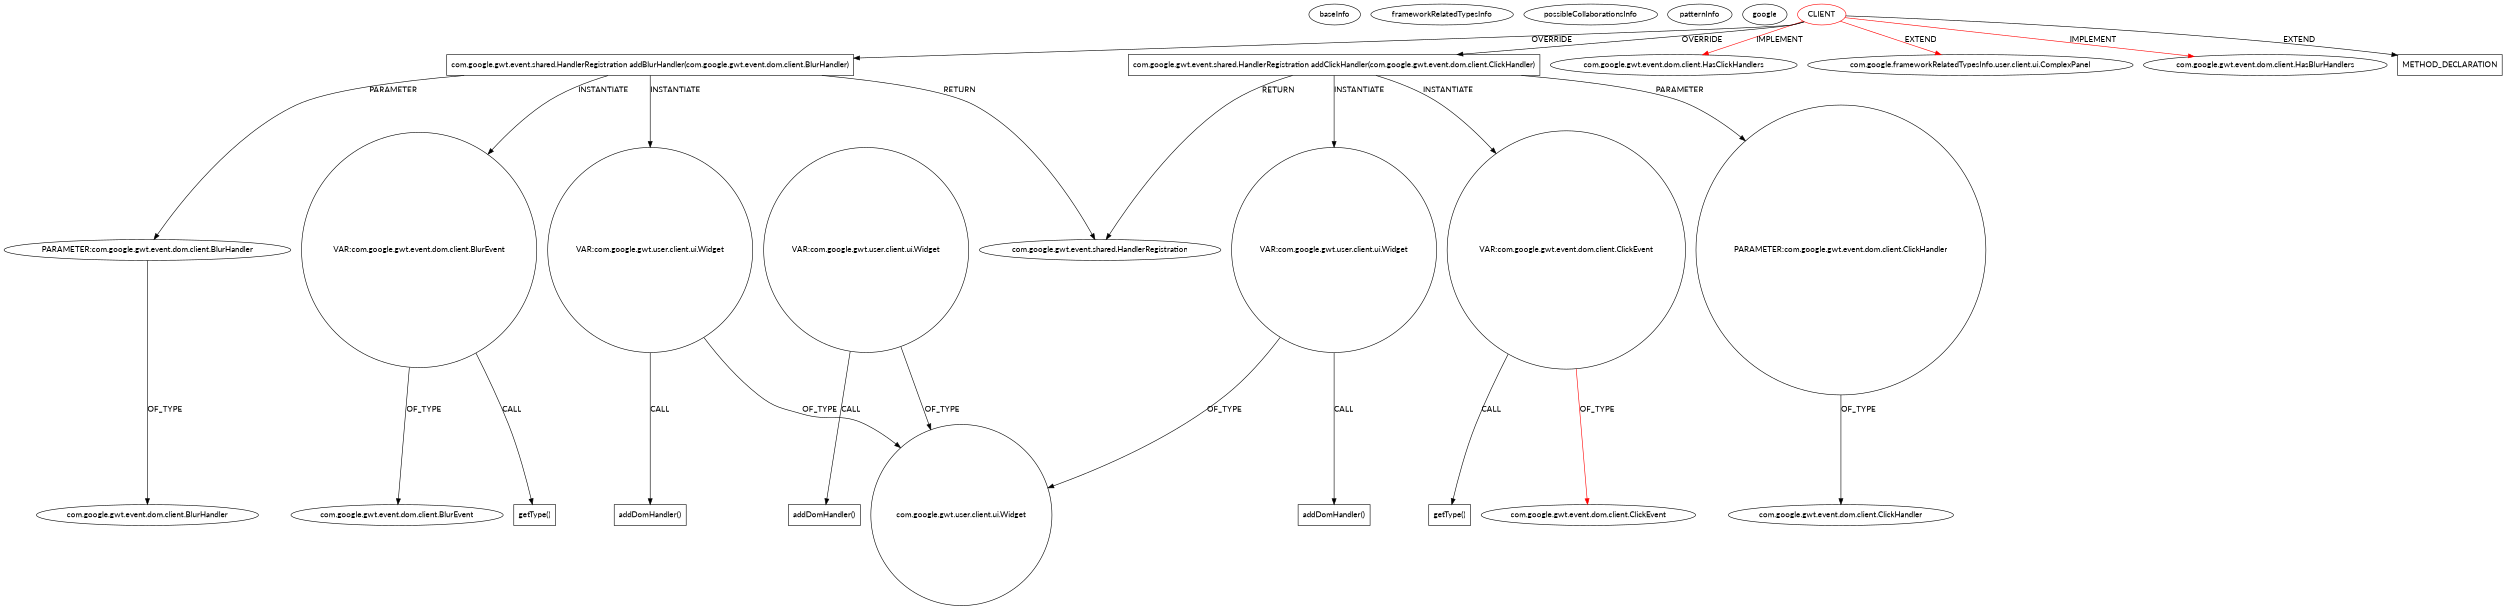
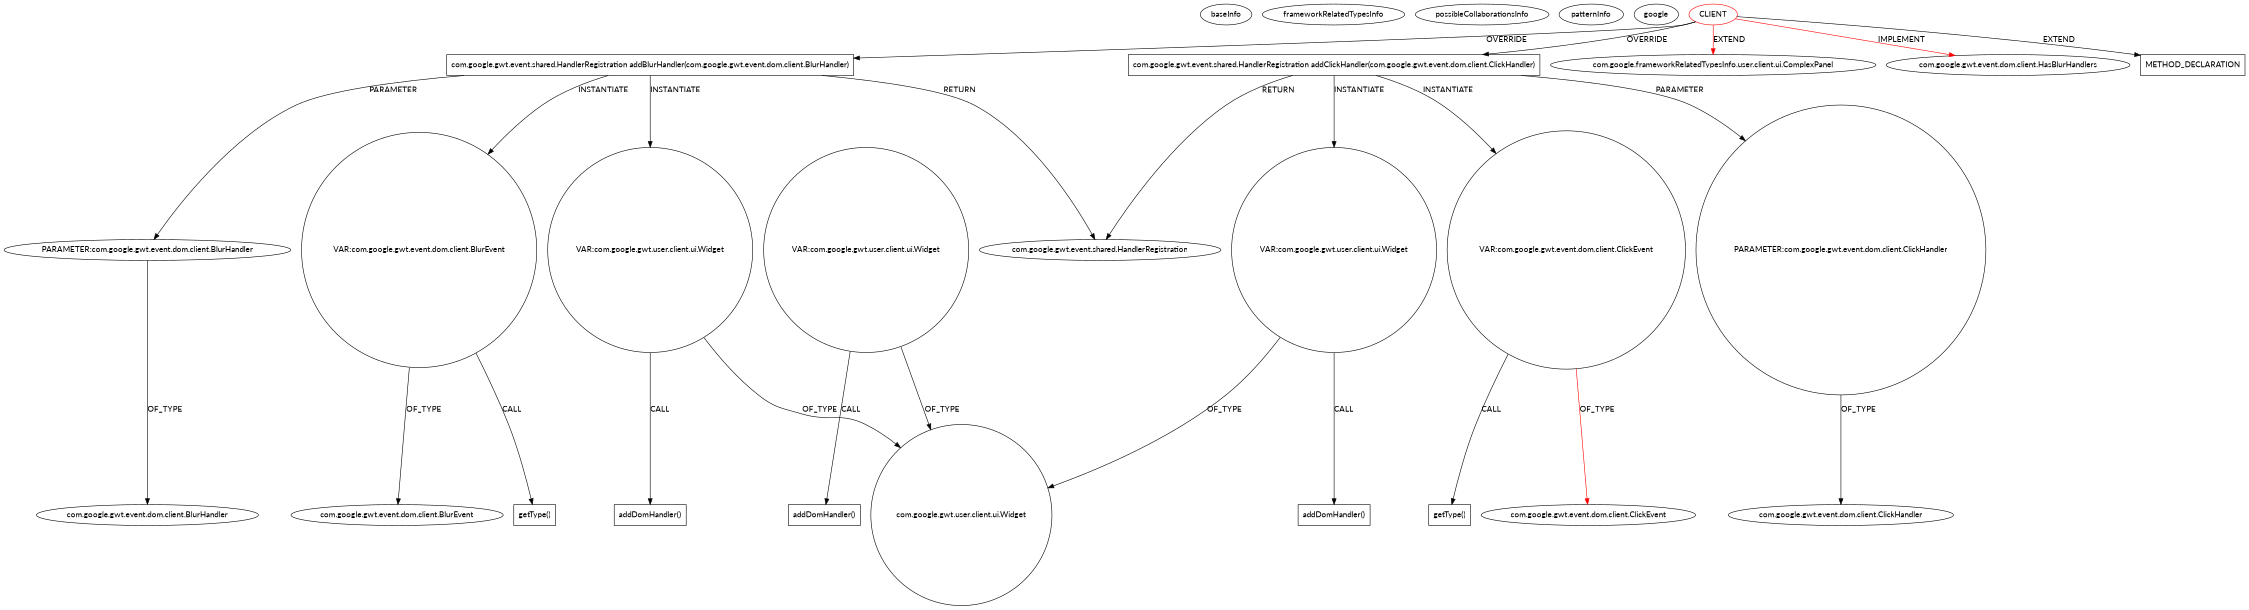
node "com.google.gwt.event.dom.client.HasClickHandlers": removed
